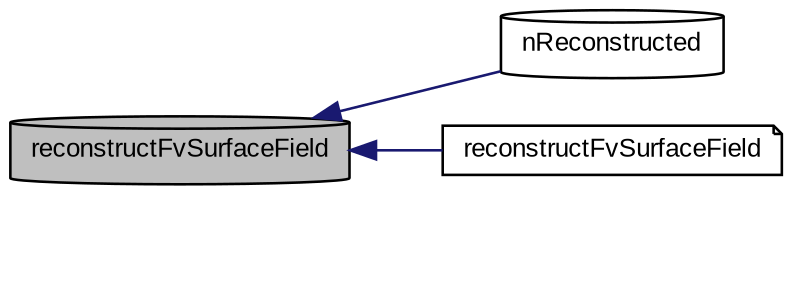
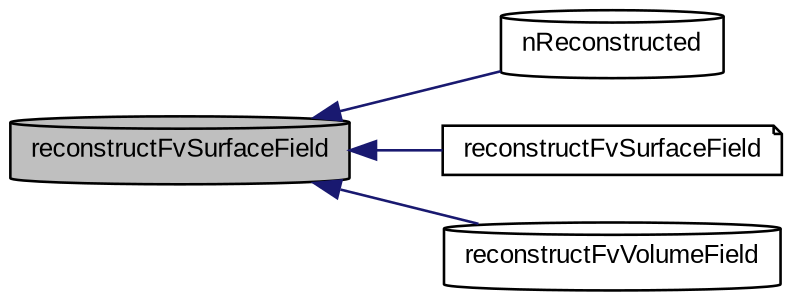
node "reconstructFvVolumeField": added
